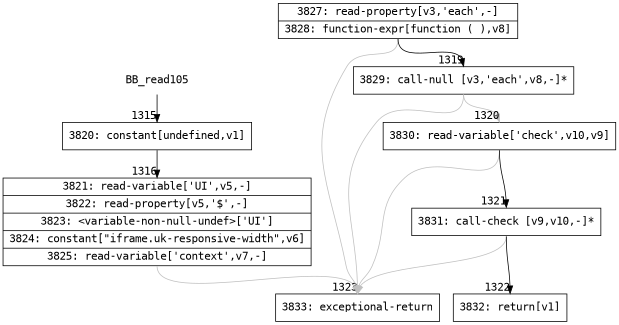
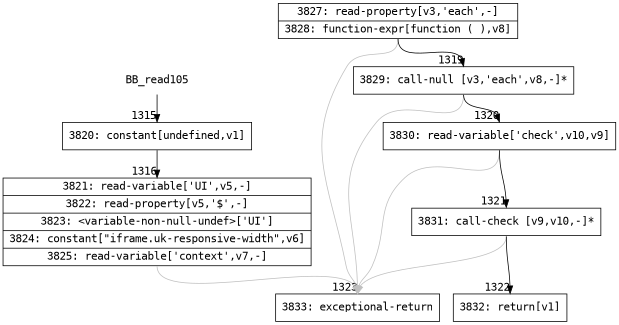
edge "3829: call-null [v3,'each',v8,-]*" -> "3830: read-variable['check',v10,v9]": color gray -> black
